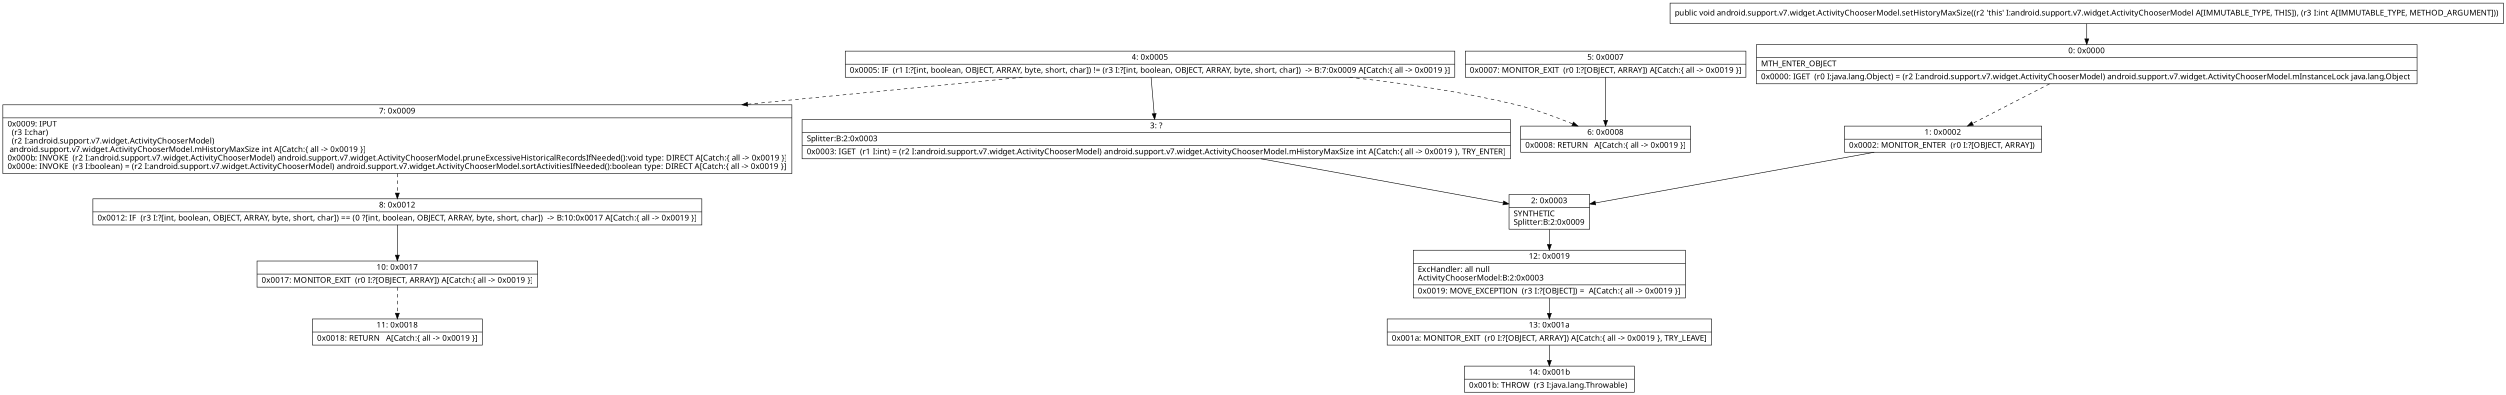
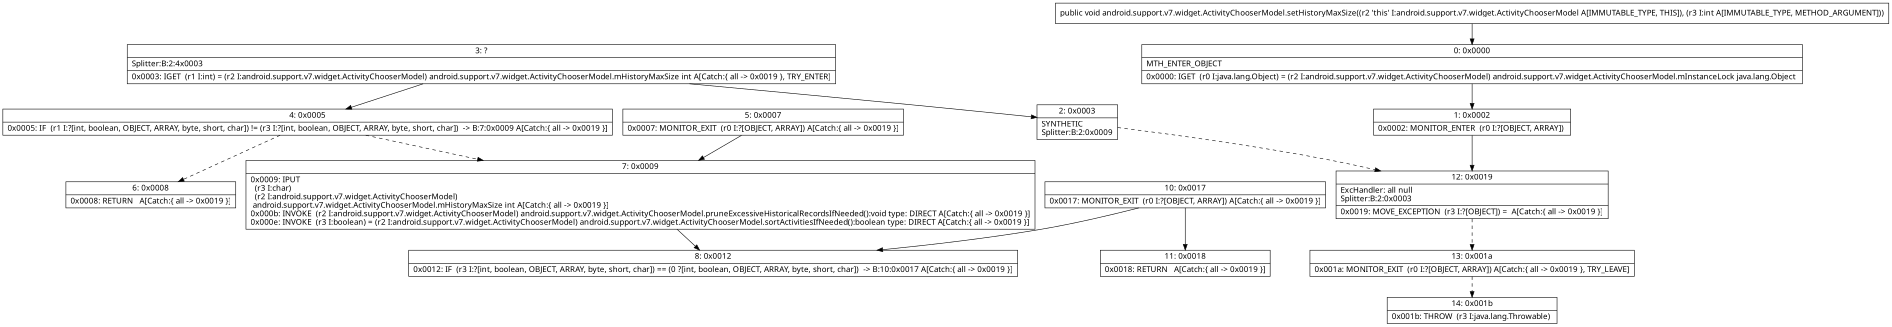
edge "4: 0x0005" -> "3: ?": reversed
edge "5: 0x0007" -> "6: 0x0008": now "5: 0x0007" -> "7: 0x0009"
edge "0: 0x0000" -> "1: 0x0002": style dashed -> solid
node "3: ?": text "Splitter:B:2:0x0003" -> "Splitter:B:2:4x0003"
edge "1: 0x0002" -> "2: 0x0003": now "1: 0x0002" -> "12: 0x0019"
edge "7: 0x0009" -> "8: 0x0012": style dashed -> solid
edge "2: 0x0003" -> "12: 0x0019": style solid -> dashed
edge "8: 0x0012" -> "10: 0x0017": reversed
node "12: 0x0019": text "ActivityChooserModel:B:2:0x0003" -> "Splitter:B:2:0x0003"
edge "10: 0x0017" -> "11: 0x0018": style dashed -> solid
edge "12: 0x0019" -> "13: 0x001a": style solid -> dashed
edge "13: 0x001a" -> "14: 0x001b": style solid -> dashed
